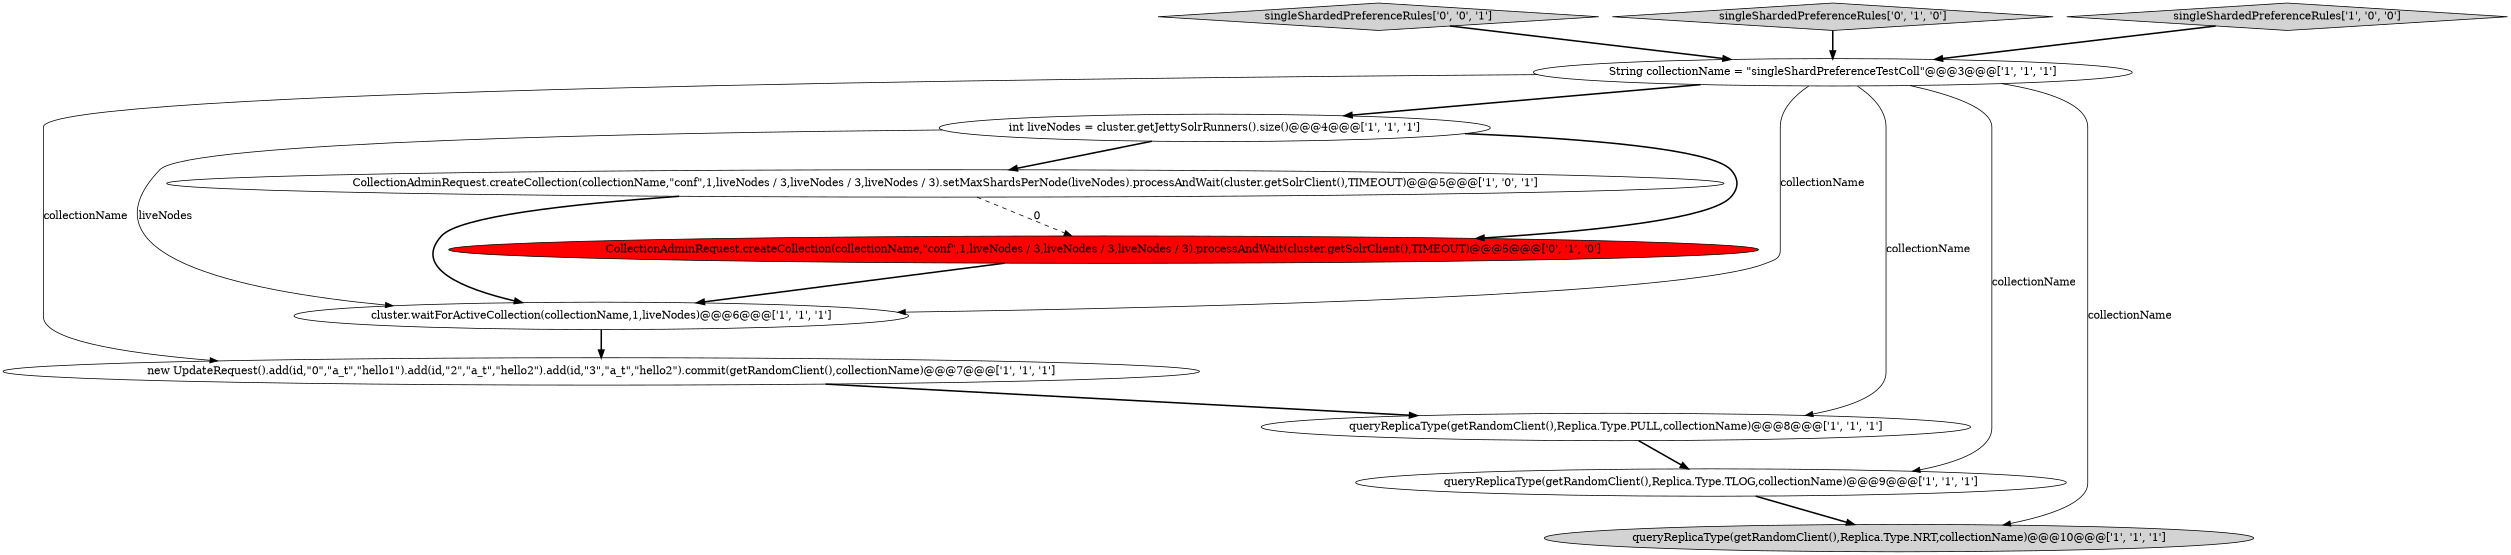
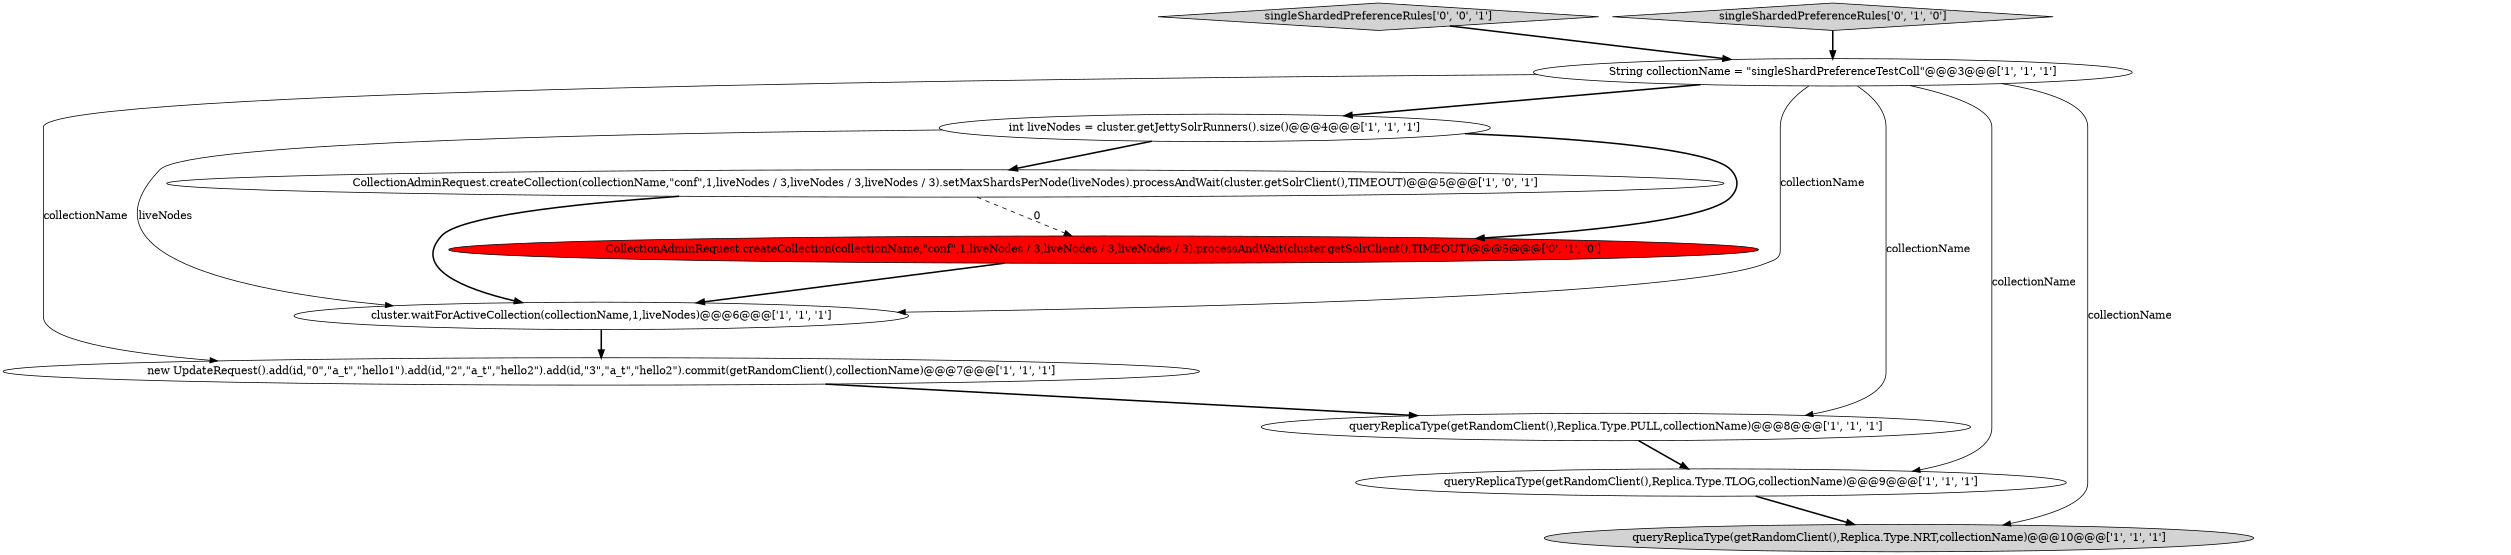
node "singleShardedPreferenceRules['1', '0', '0']": removed
